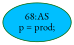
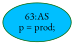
node "68:AS p = prod;": label "68:AS p = prod;" -> "63:AS p = prod;"
